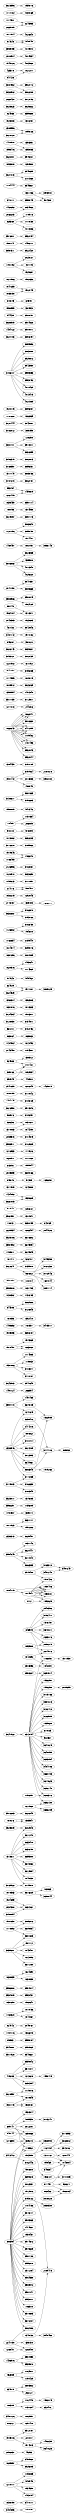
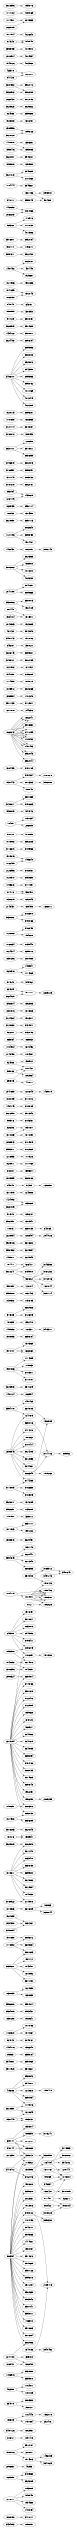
edge "3647522" -> "2373154": reversed
